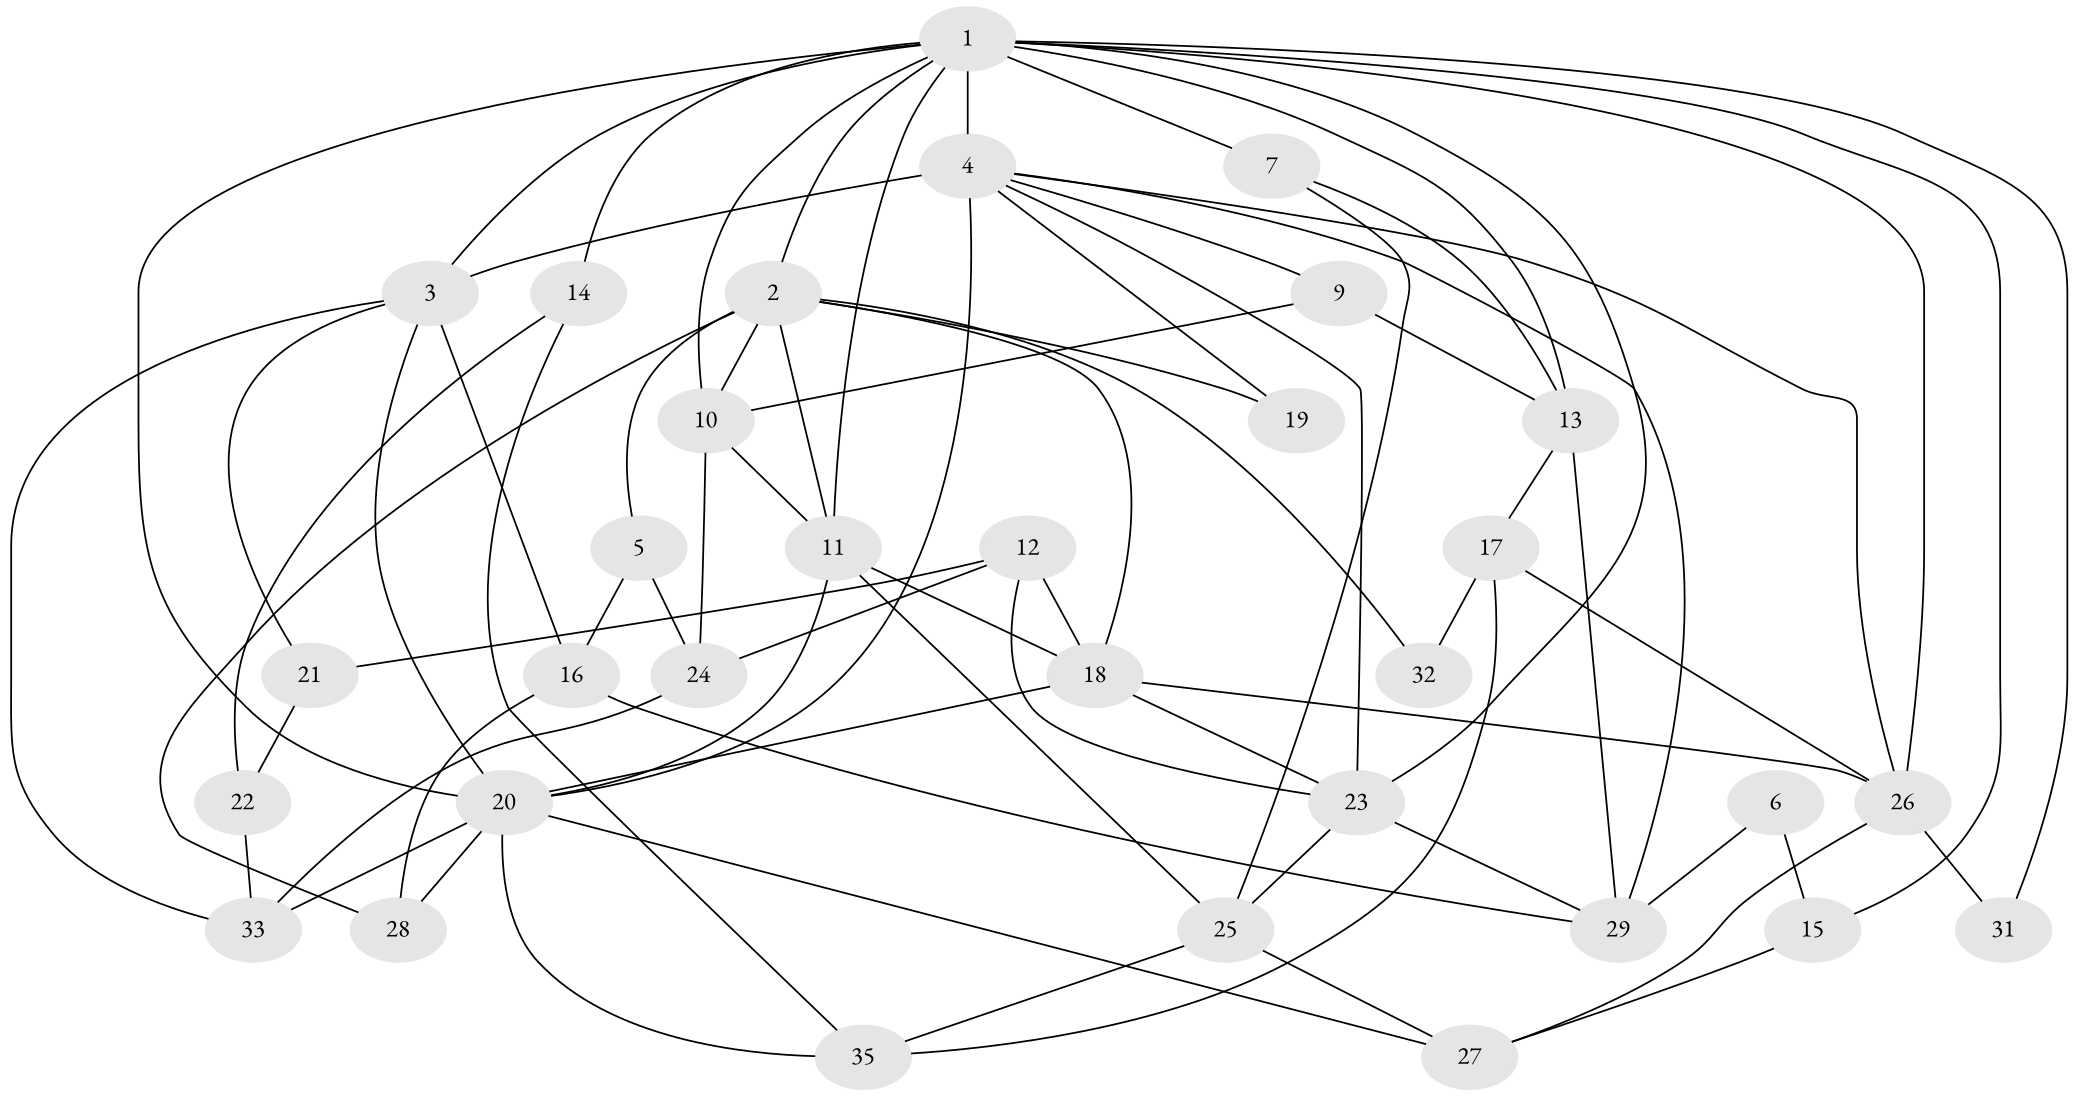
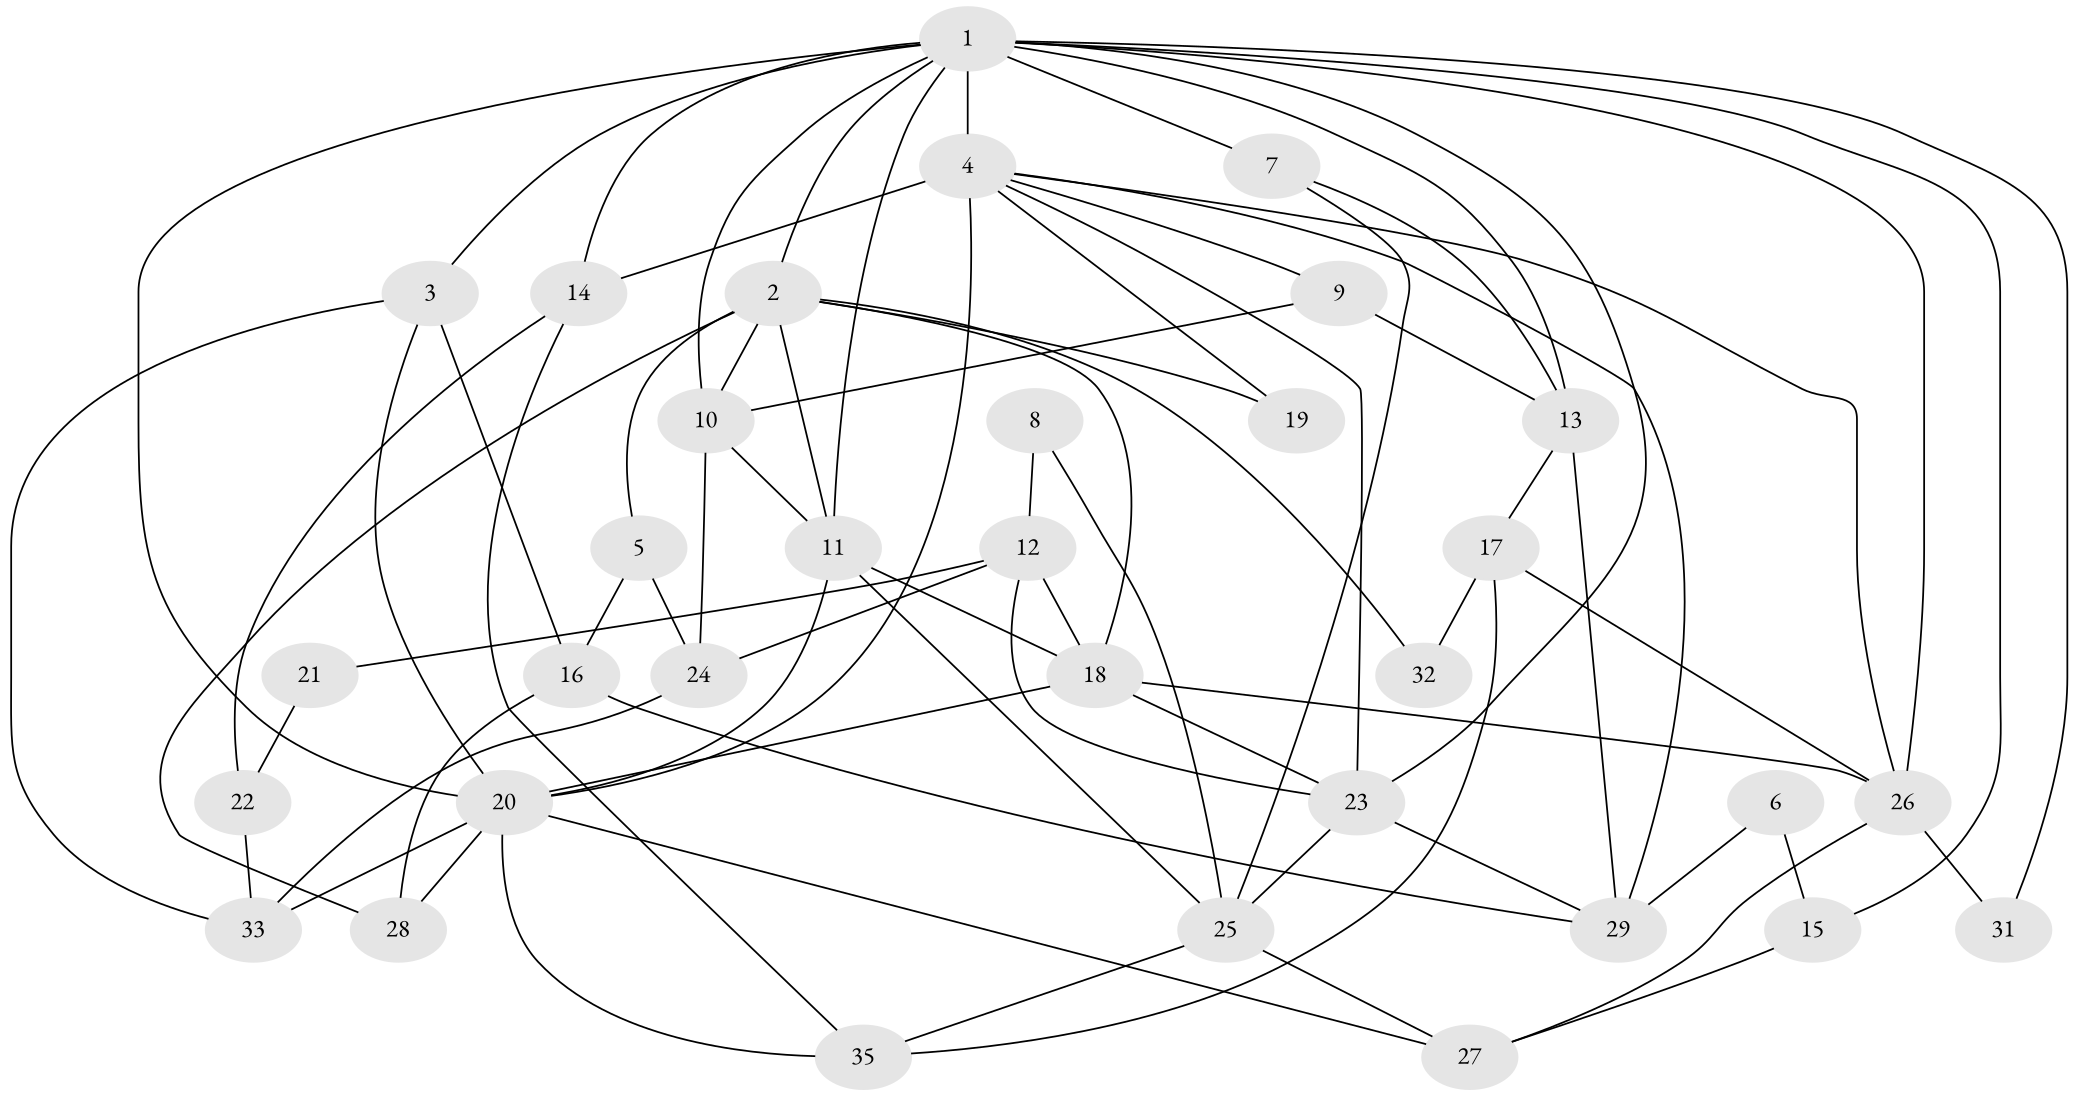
edge "4" -- "3": now "4" -- "14"
node "8": added
edge "3" -- "21": removed
